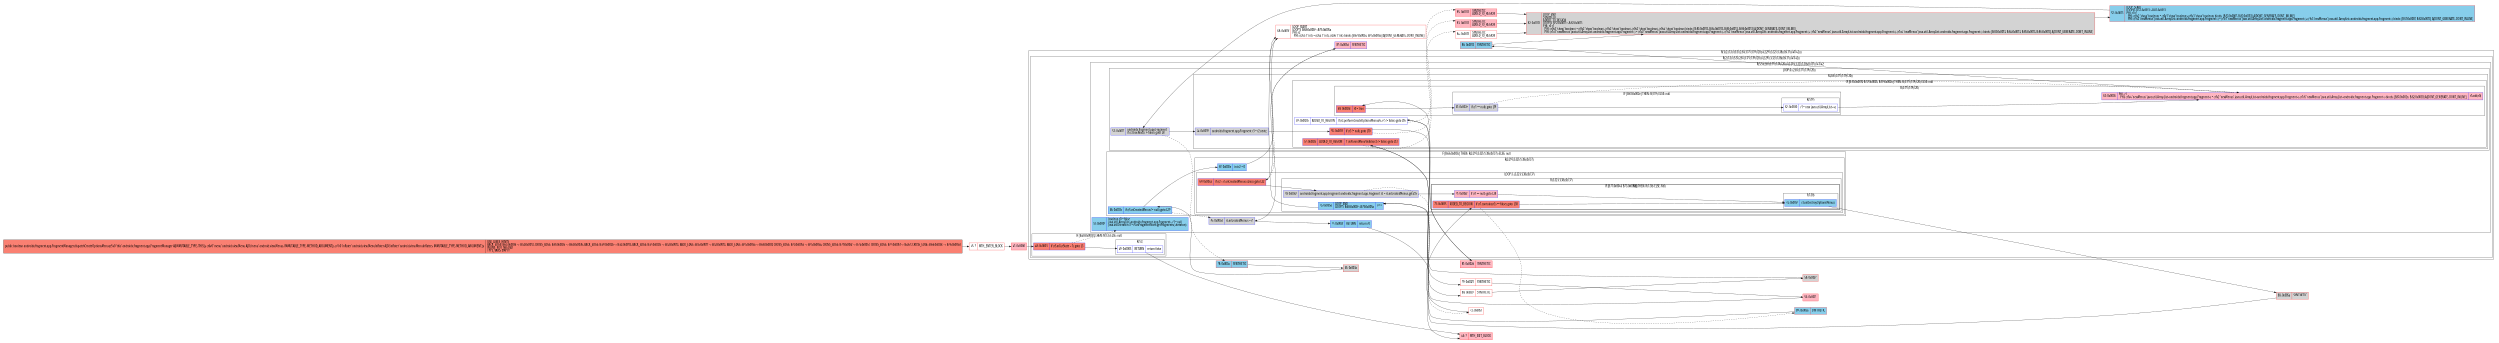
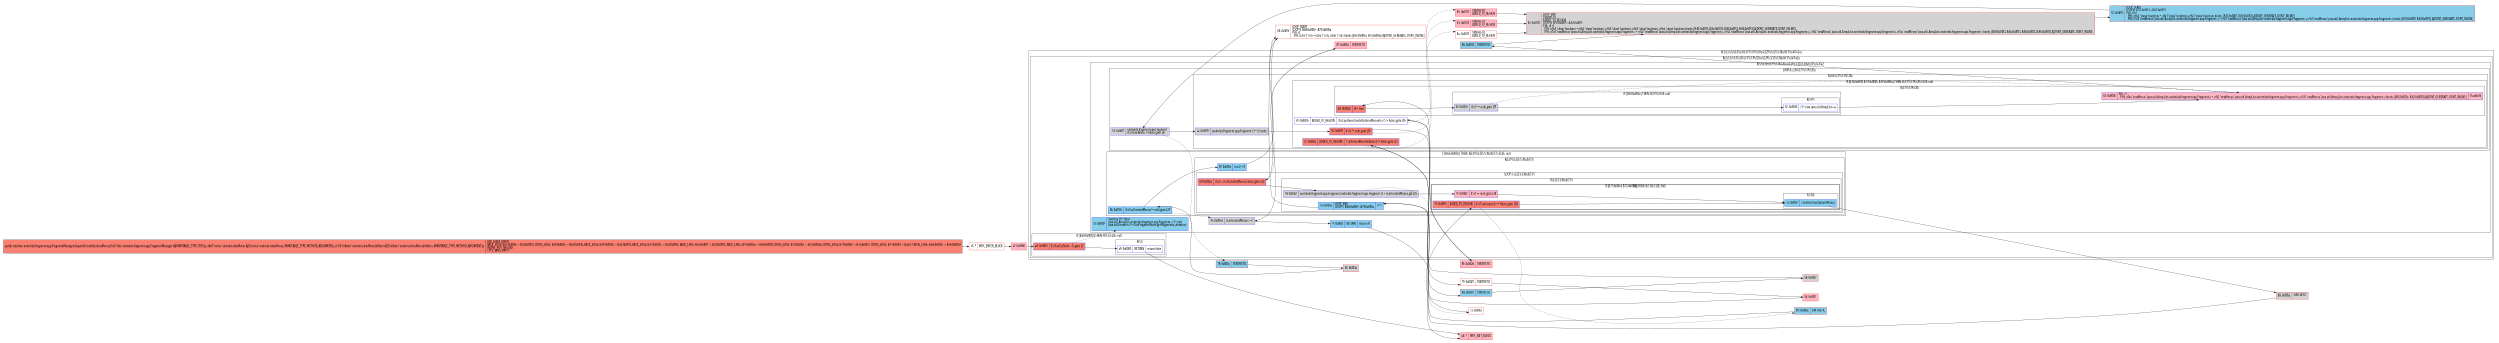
node "87: 0x005d": color blue -> red
node "80: 0x0027": fillcolor white -> skyblue
